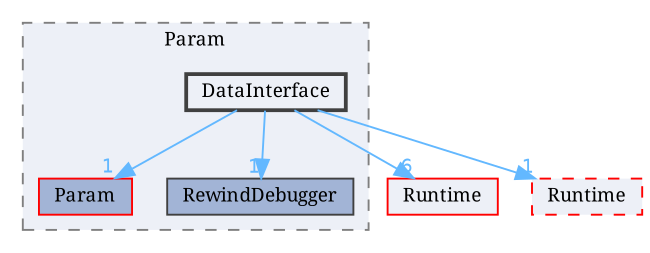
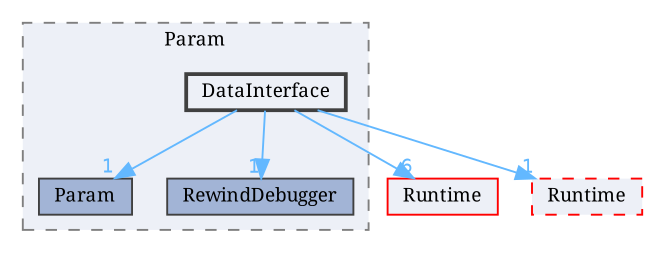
node "Param": color red -> grey25
